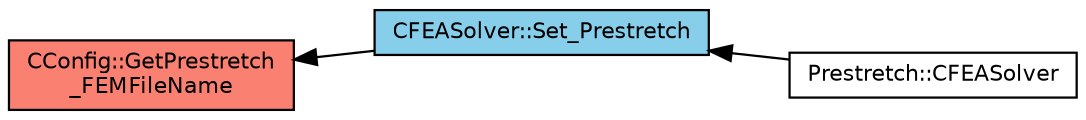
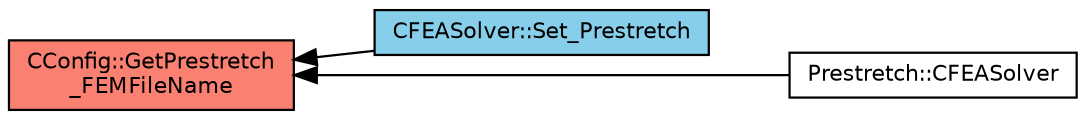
edge "Prestretch::CFEASolver" -> "CFEASolver::Set_Prestretch": now "Prestretch::CFEASolver" -> "CConfig::GetPrestretch _FEMFileName"
